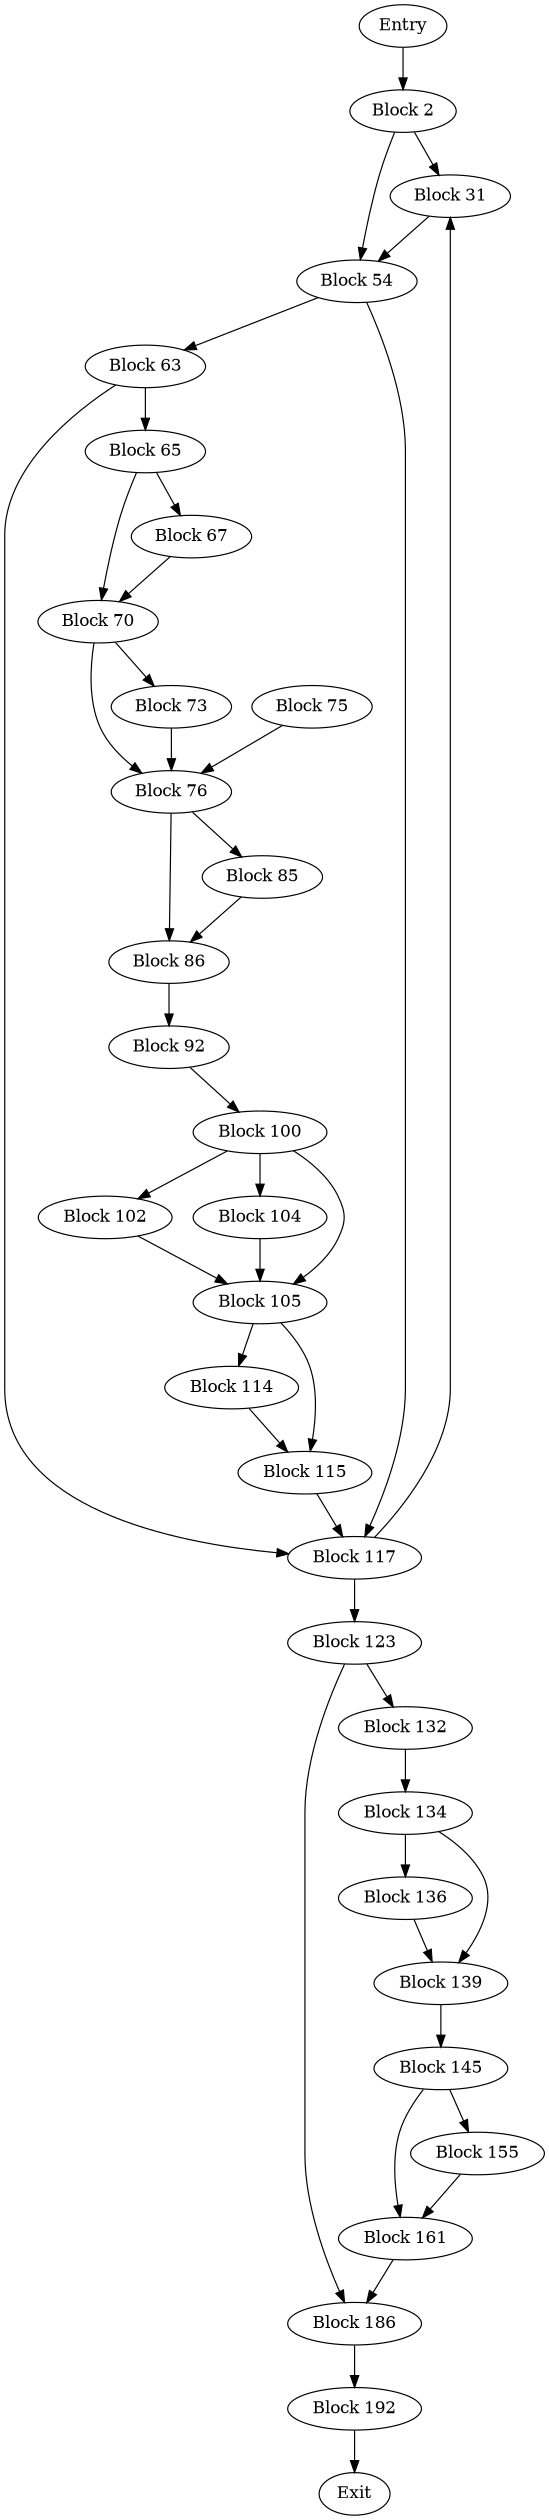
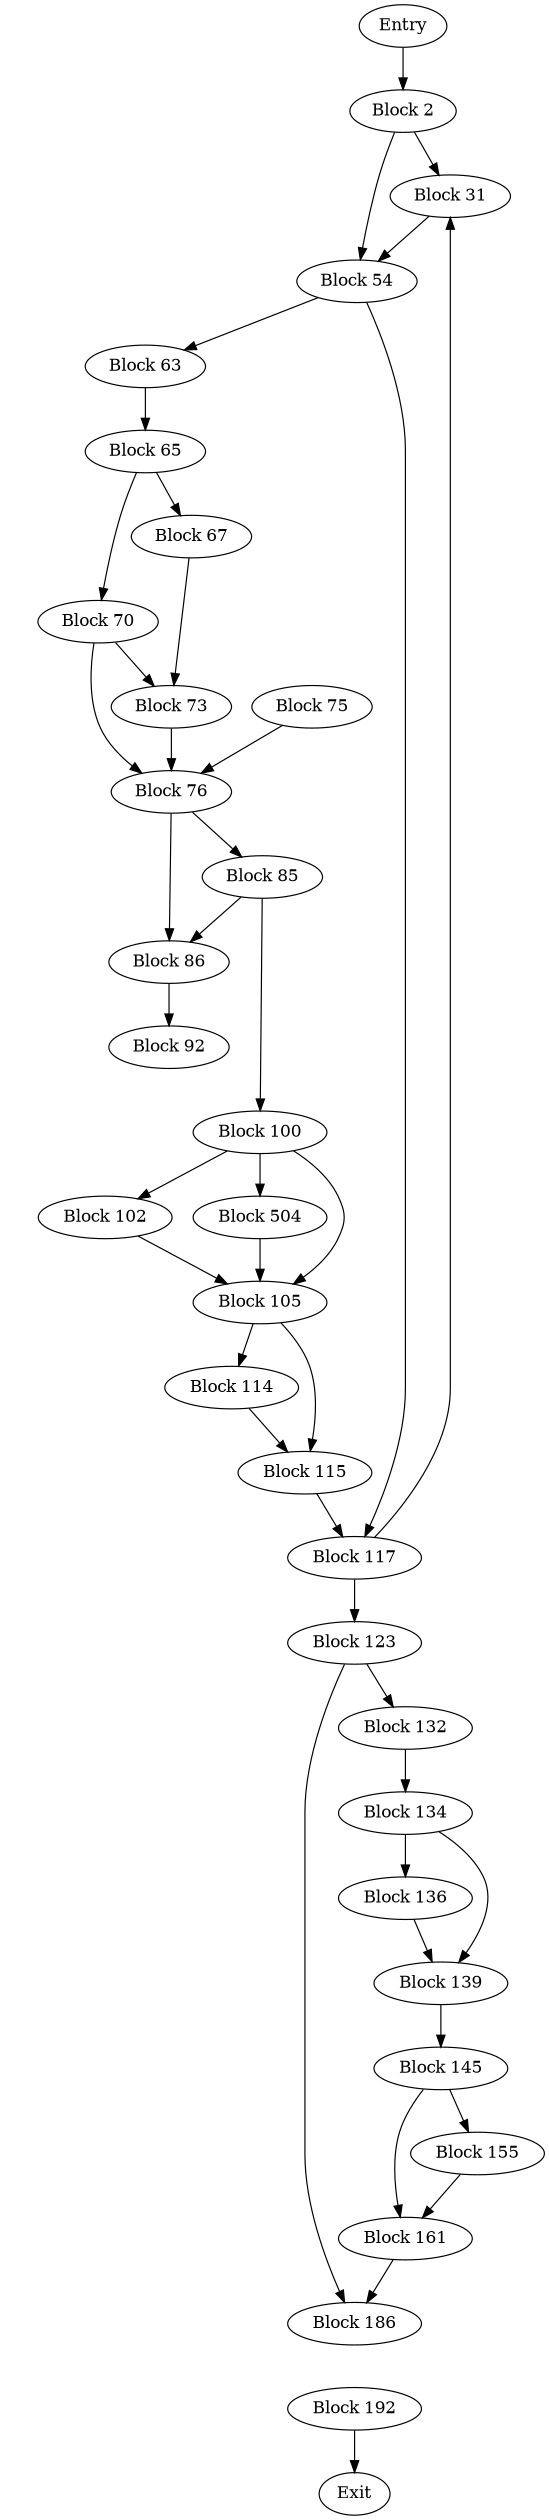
edge "Block 67" -> "Block 70": now "Block 67" -> "Block 73"
edge "Block 63" -> "Block 117": removed
edge "Block 92" -> "Block 100": now "Block 85" -> "Block 100"
node "Block 104": label "Block 104" -> "Block 504"
edge "Block 186" -> "Block 192": removed
